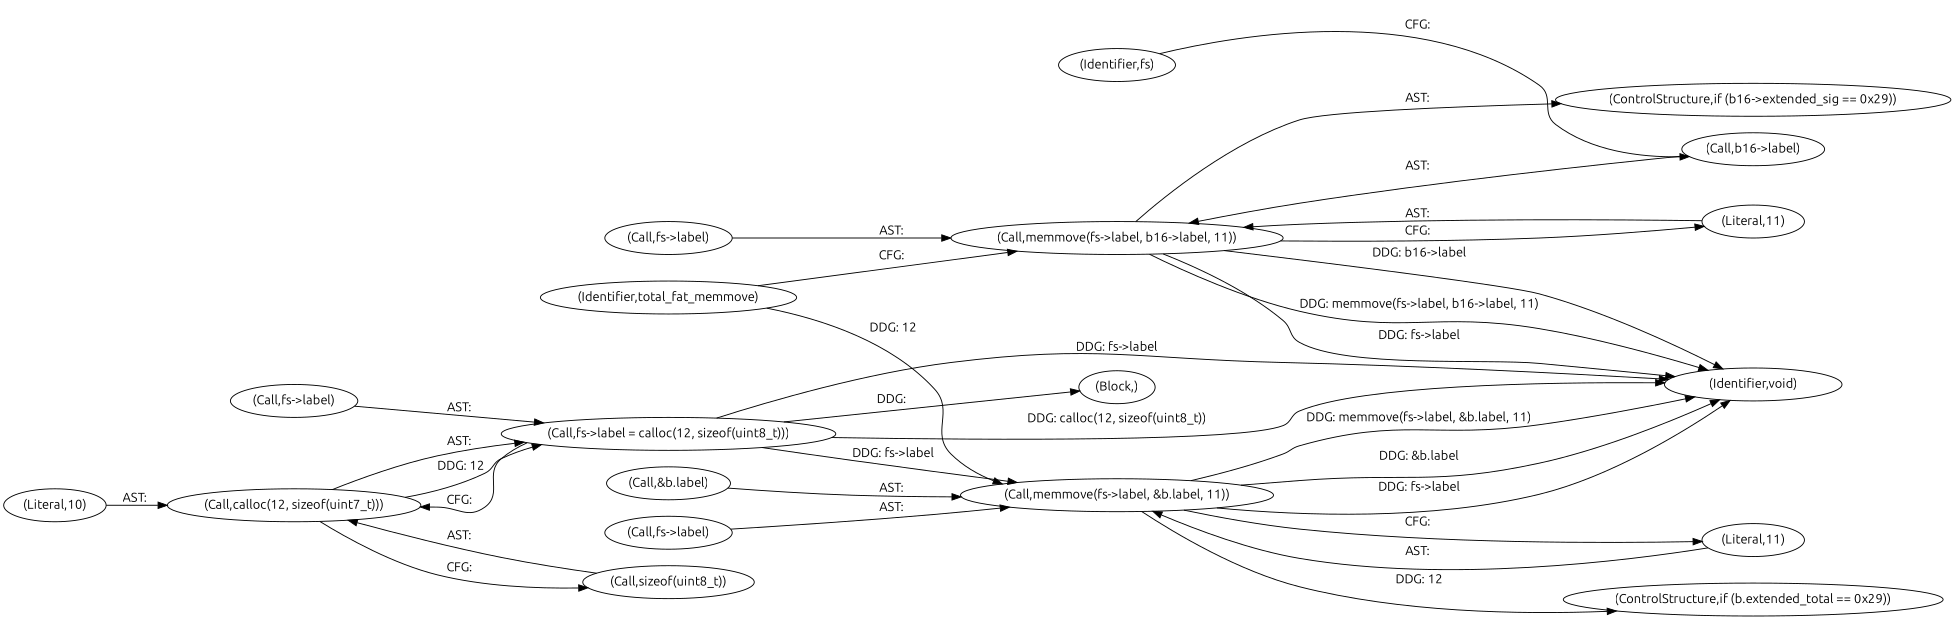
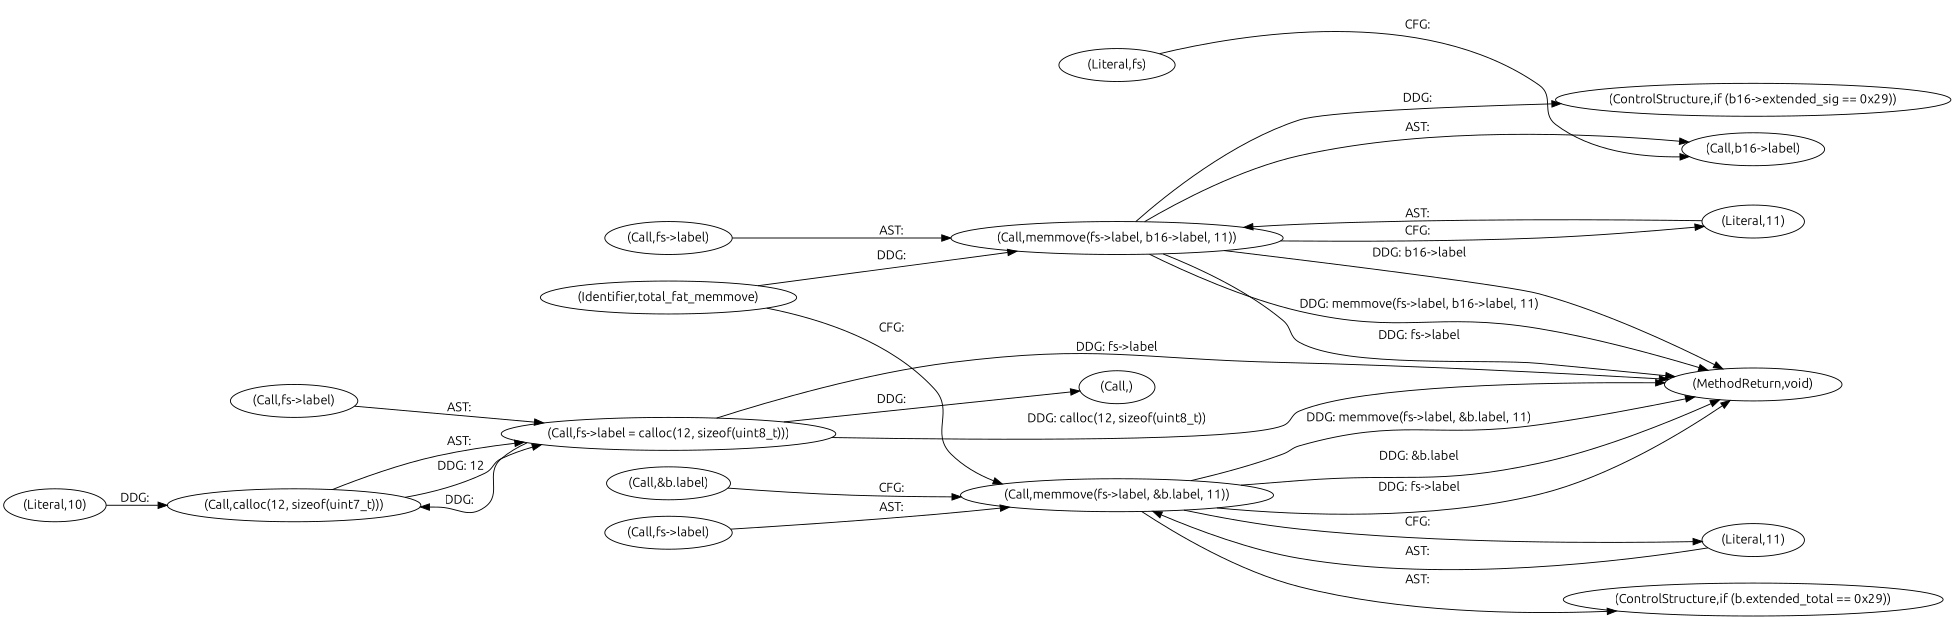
node "(Identifier,fs)": label "(Identifier,fs)" -> "(Literal,fs)"
edge "(Call,memmove(fs->label, b16->label, 11))" -> "(ControlStructure,if (b16->extended_sig == 0x29))": label "AST: " -> "DDG: "
edge "(Call,b16->label)" -> "(Call,memmove(fs->label, b16->label, 11))": reversed
edge "(Identifier,total_fat_memmove)" -> "(Call,memmove(fs->label, b16->label, 11))": label "CFG: " -> "DDG: "
edge "(Identifier,total_fat_memmove)" -> "(Call,memmove(fs->label, &b.label, 11))": label "DDG: 12" -> "CFG: "
node "(Identifier,void)": label "(Identifier,void)" -> "(MethodReturn,void)"
node "(Block,)": label "(Block,)" -> "(Call,)"
edge "(Call,fs->label = calloc(12, sizeof(uint8_t)))" -> "(Call,memmove(fs->label, &b.label, 11))": removed, label "DDG: fs->label"
edge "(Call,&b.label)" -> "(Call,memmove(fs->label, &b.label, 11))": label "AST: " -> "CFG: "
edge "(Literal,10)" -> "(Call,calloc(12, sizeof(uint7_t)))": label "AST: " -> "DDG: "
edge "(Call,fs->label = calloc(12, sizeof(uint8_t)))" -> "(Call,calloc(12, sizeof(uint7_t)))": label "CFG: " -> "DDG: "
edge "(Call,memmove(fs->label, &b.label, 11))" -> "(ControlStructure,if (b.extended_total == 0x29))": label "DDG: 12" -> "AST: "
node "(Call,sizeof(uint8_t))": removed
